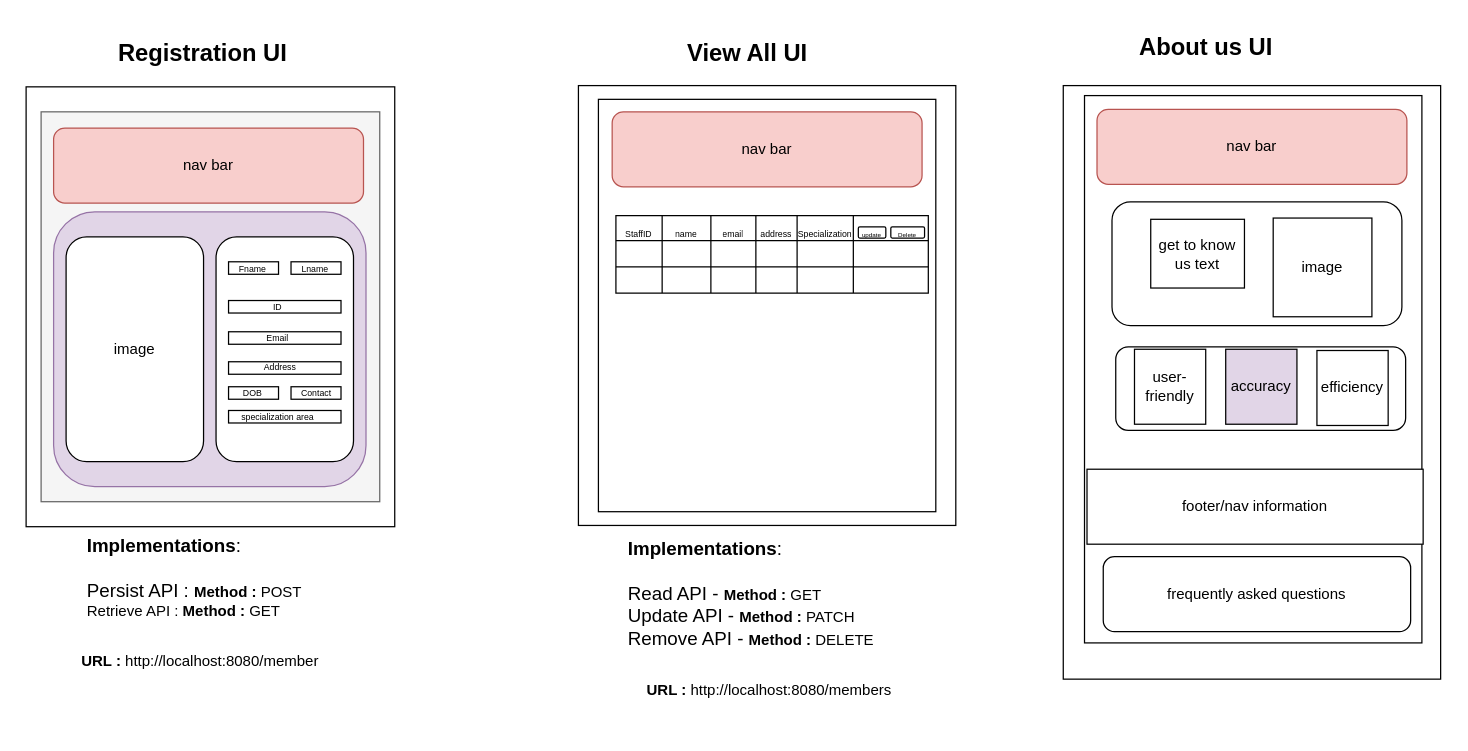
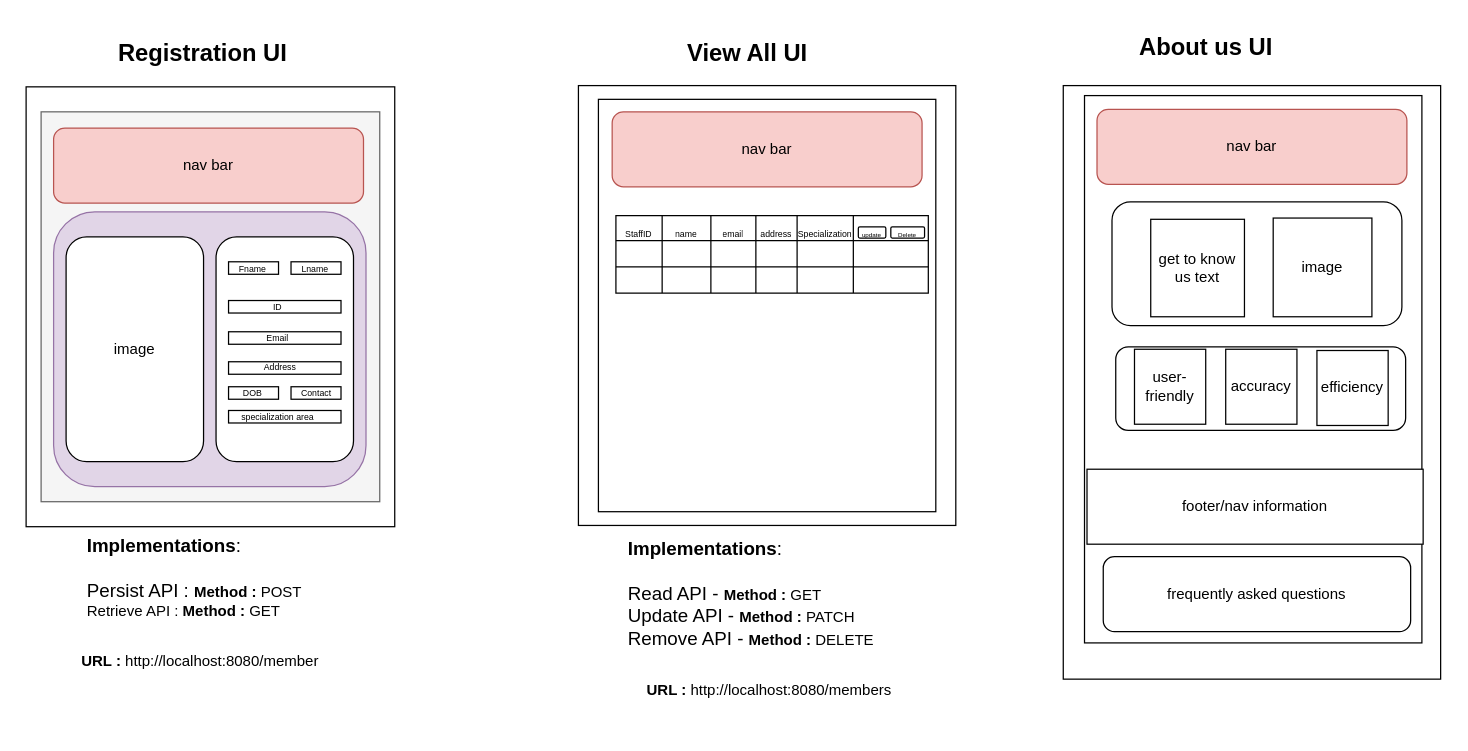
node "get to know us text": size 94x69 -> 94x98
node "accuracy": fillcolor #e1d5e7 -> #ffffff
